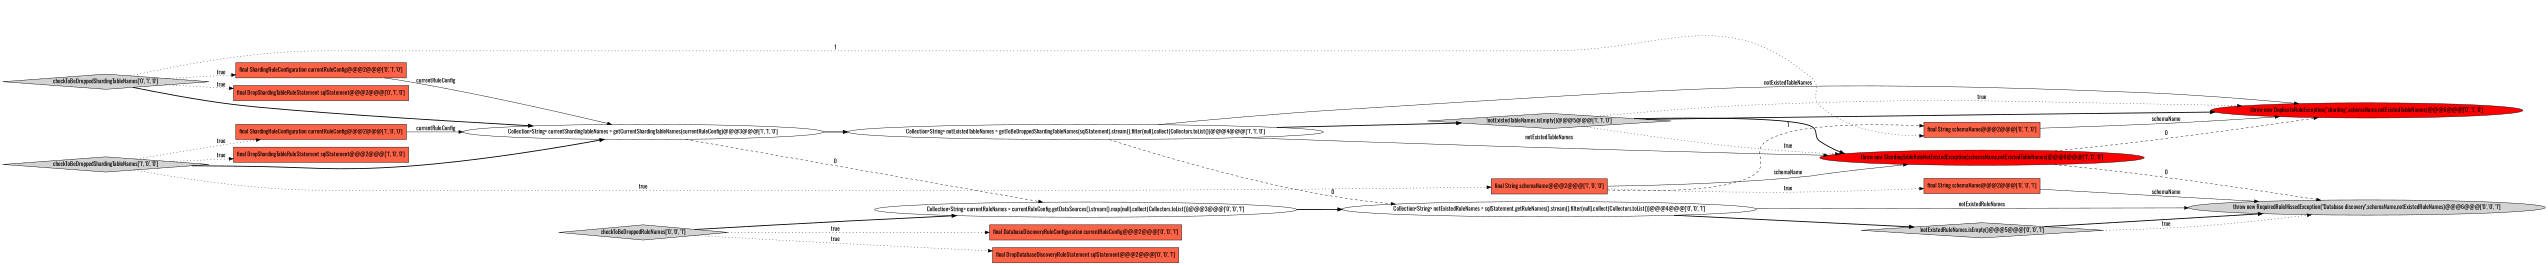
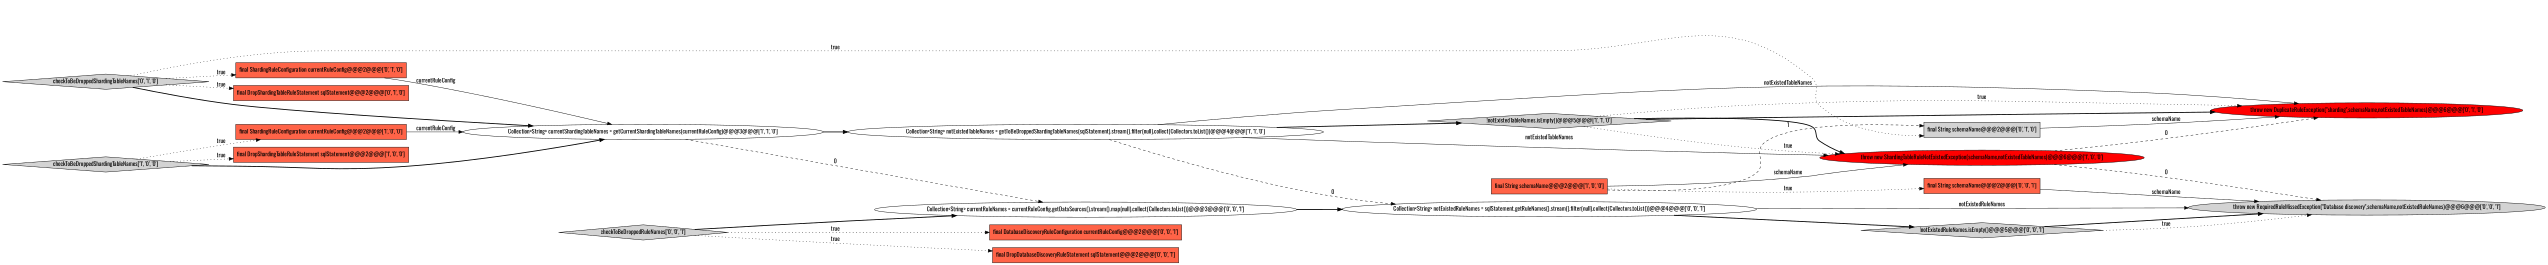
edge "checkToBeDroppedShardingTableNames['0', '1', '0']" -> "final String schemaName@@@2@@@['0', '1', '0']": label "1" -> "true"
node "final String schemaName@@@2@@@['0', '1', '0']": fillcolor tomato -> lightgray
edge "checkToBeDroppedShardingTableNames['1', '0', '0']" -> "final String schemaName@@@2@@@['1', '0', '0']": removed, label "true"
